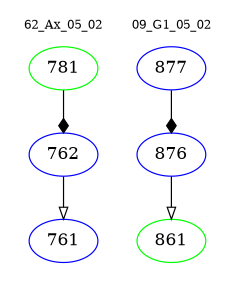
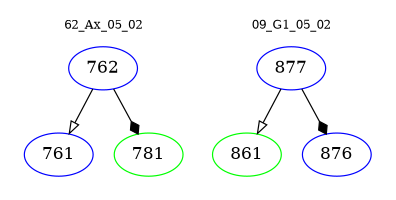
edge "781" -> "762": reversed
edge "876" -> "861": now "877" -> "861"
